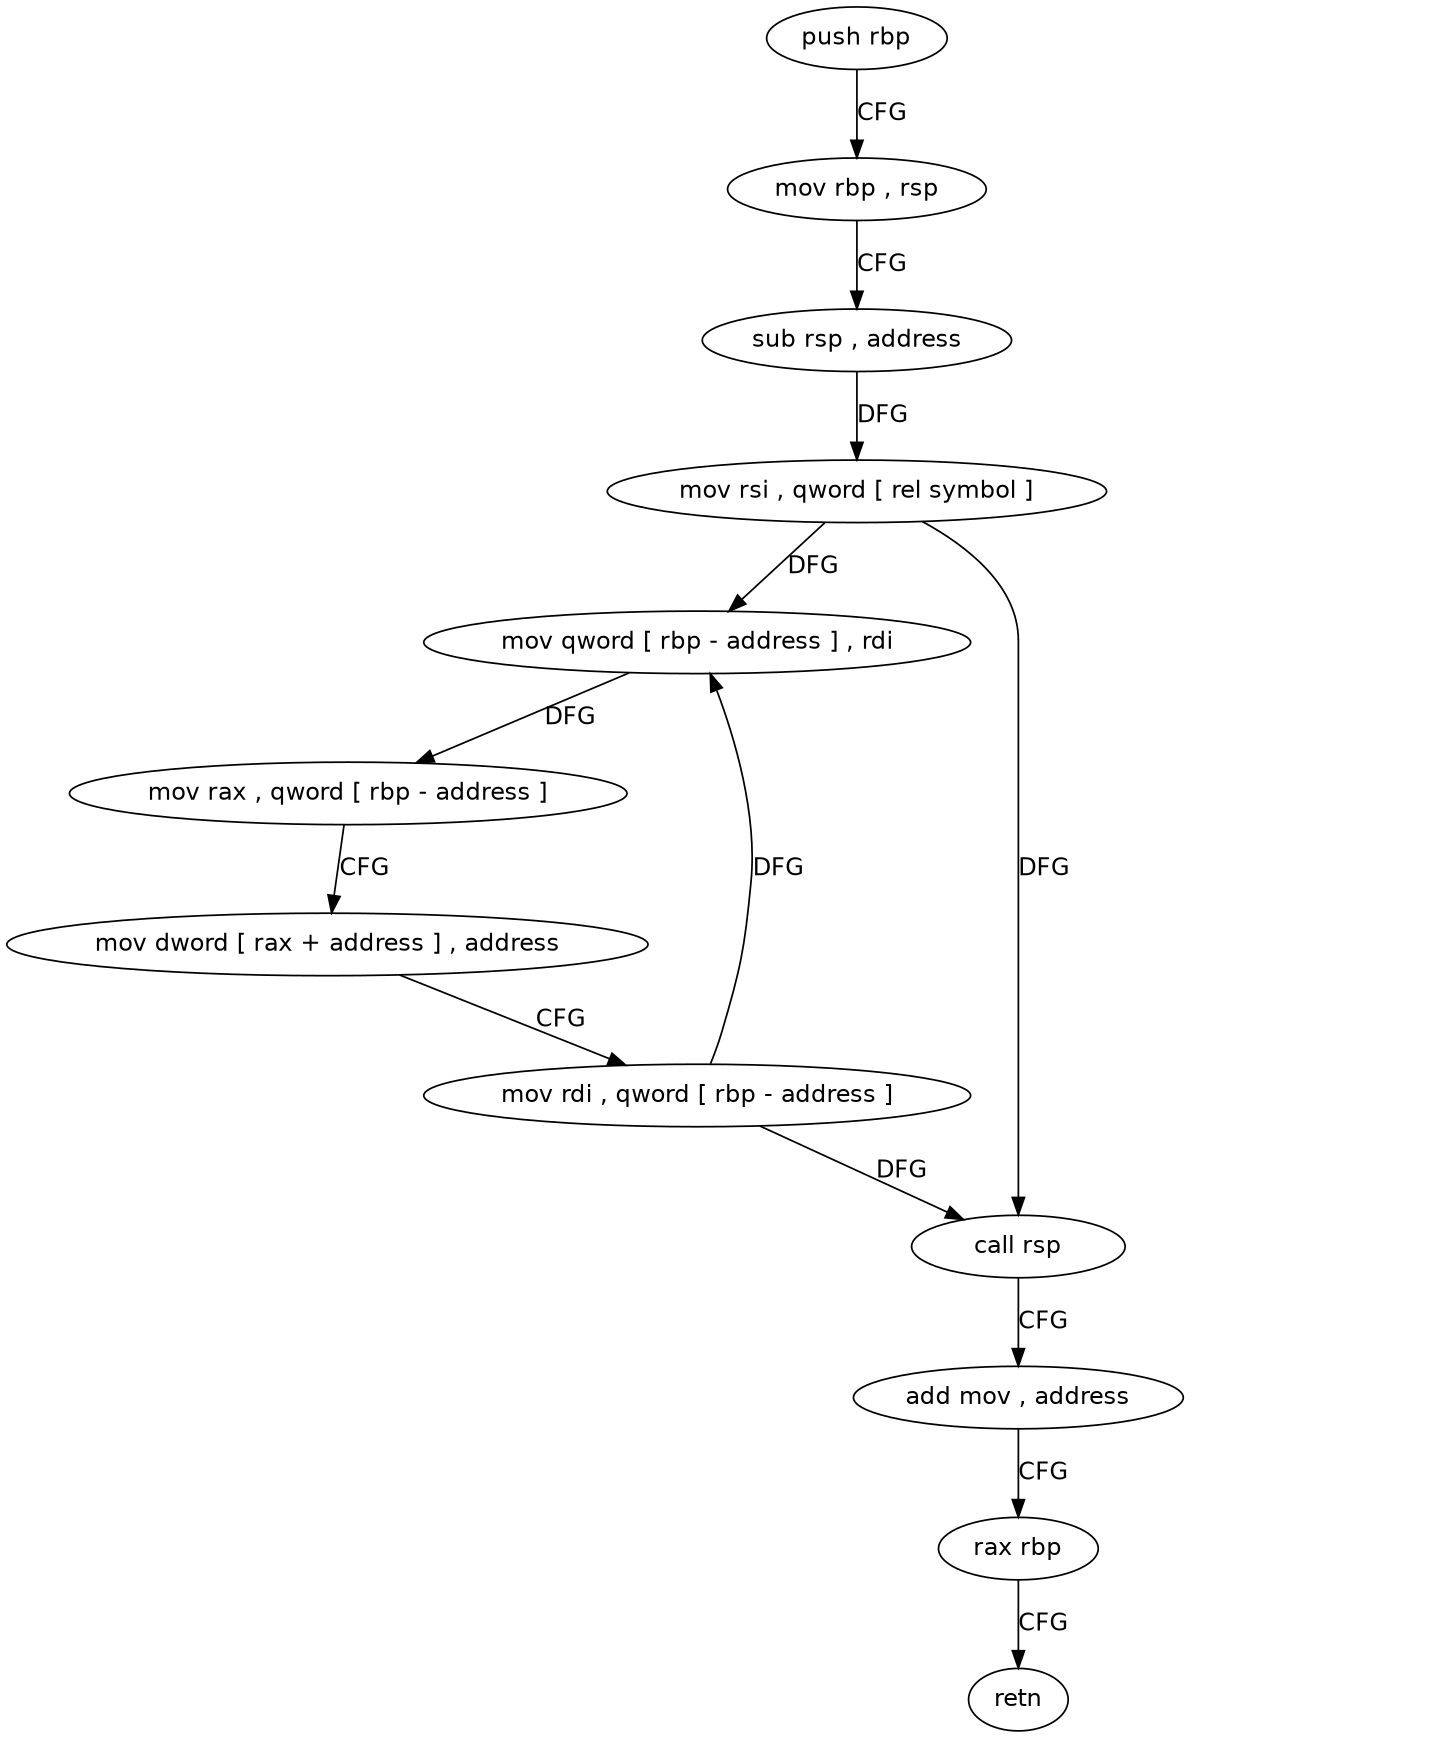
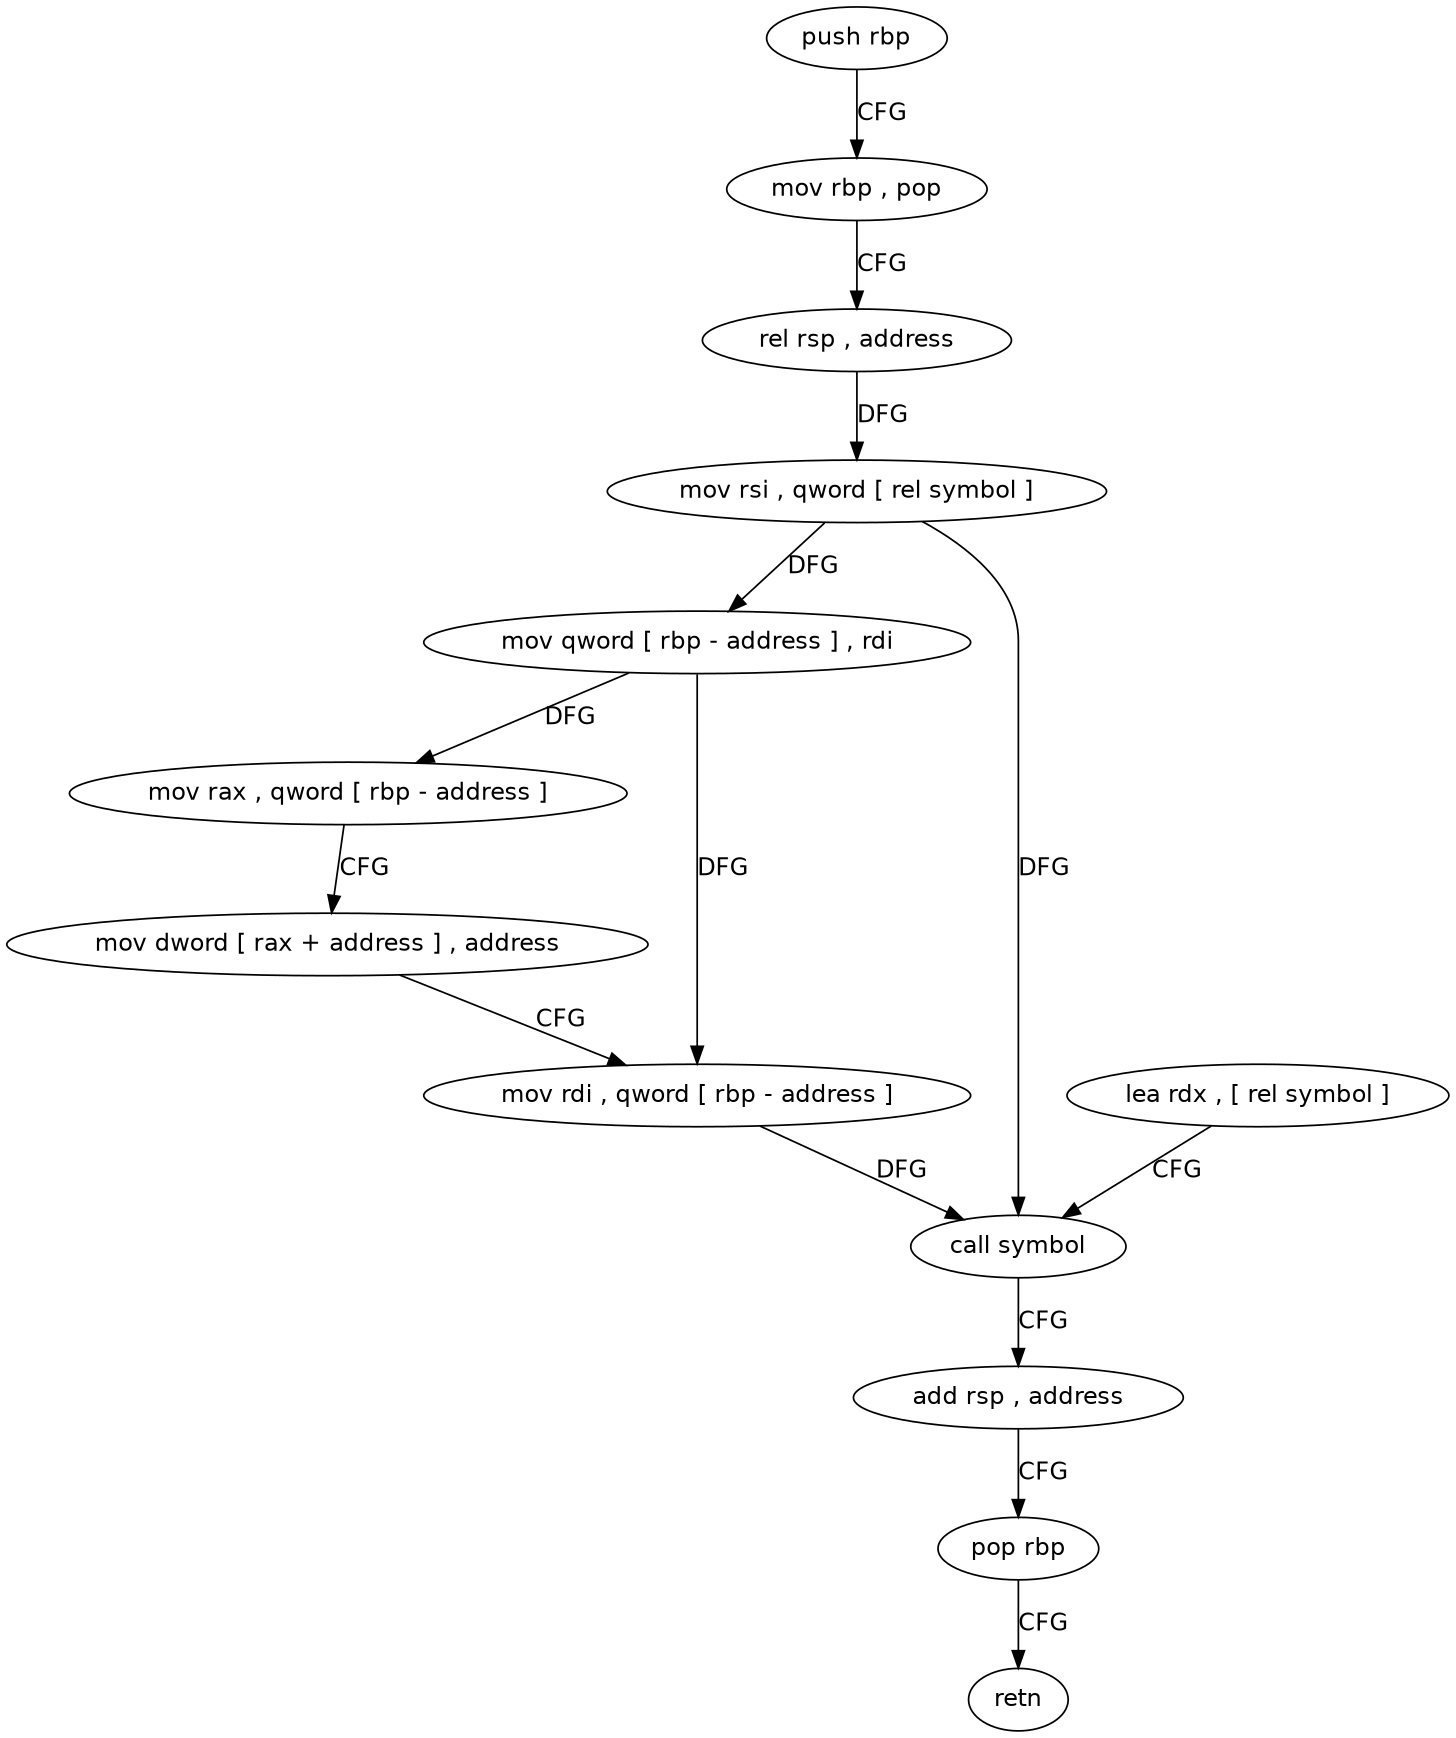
node "mov rbp , rsp": label "mov rbp , rsp" -> "mov rbp , pop"
node "sub rsp , address": label "sub rsp , address" -> "rel rsp , address"
edge "mov rdi , qword [ rbp - address ]" -> "mov qword [ rbp - address ] , rdi": reversed
node "lea rdx , [ rel symbol ]": added
node "call rsp": label "call rsp" -> "call symbol"
node "add mov , address": label "add mov , address" -> "add rsp , address"
node "rax rbp": label "rax rbp" -> "pop rbp"
